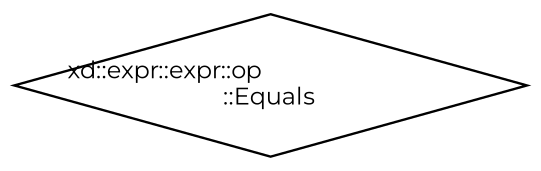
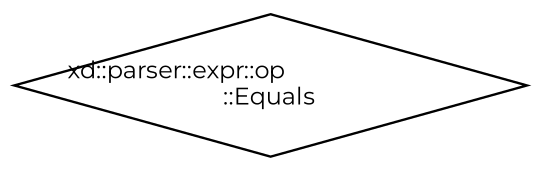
node "xd::expr::expr::op ::Equals": label "xd::expr::expr::op ::Equals" -> "xd::parser::expr::op ::Equals"
